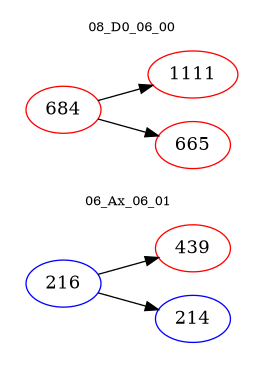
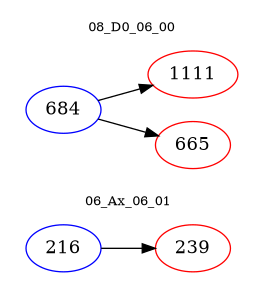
node "684": color red -> blue
node "439": label "439" -> "239"
node "214": removed
